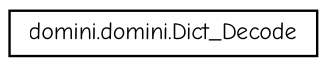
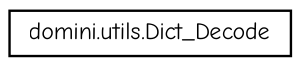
node "domini.domini.Dict_Decode": label "domini.domini.Dict_Decode" -> "domini.utils.Dict_Decode"
